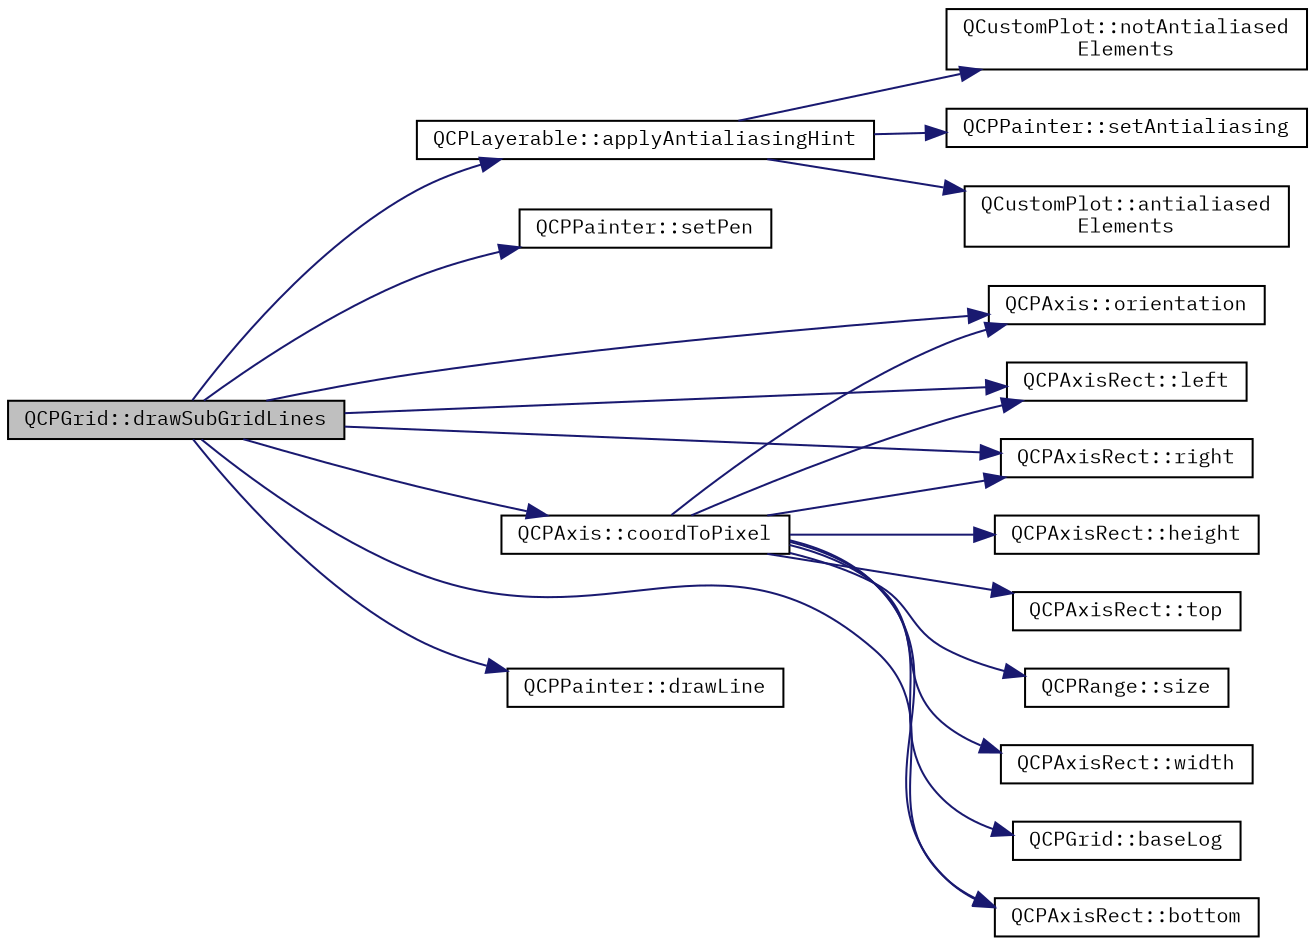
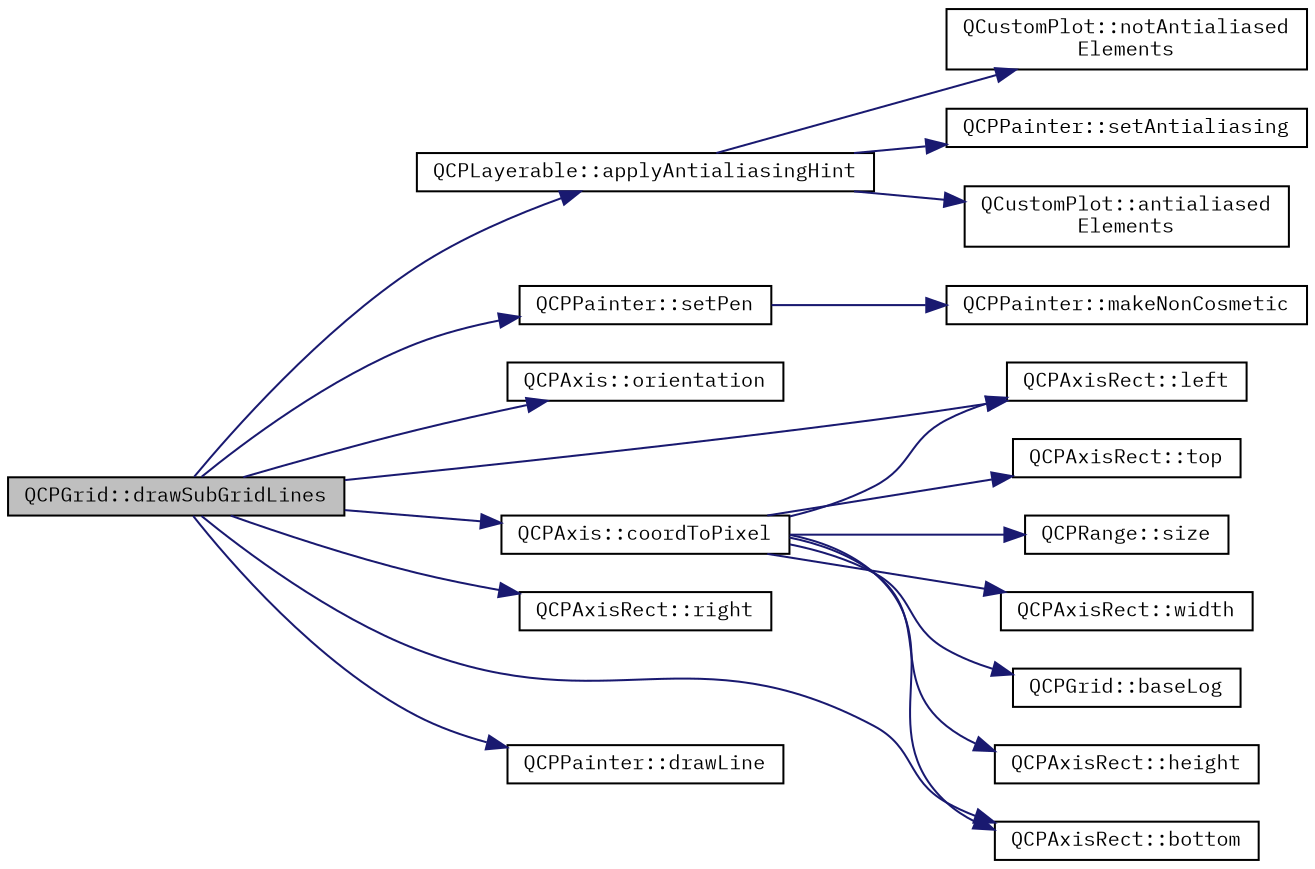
node "QCPPainter::makeNonCosmetic": added
edge "QCPAxis::coordToPixel" -> "QCPAxis::orientation": removed
edge "QCPAxis::coordToPixel" -> "QCPAxisRect::right": removed
